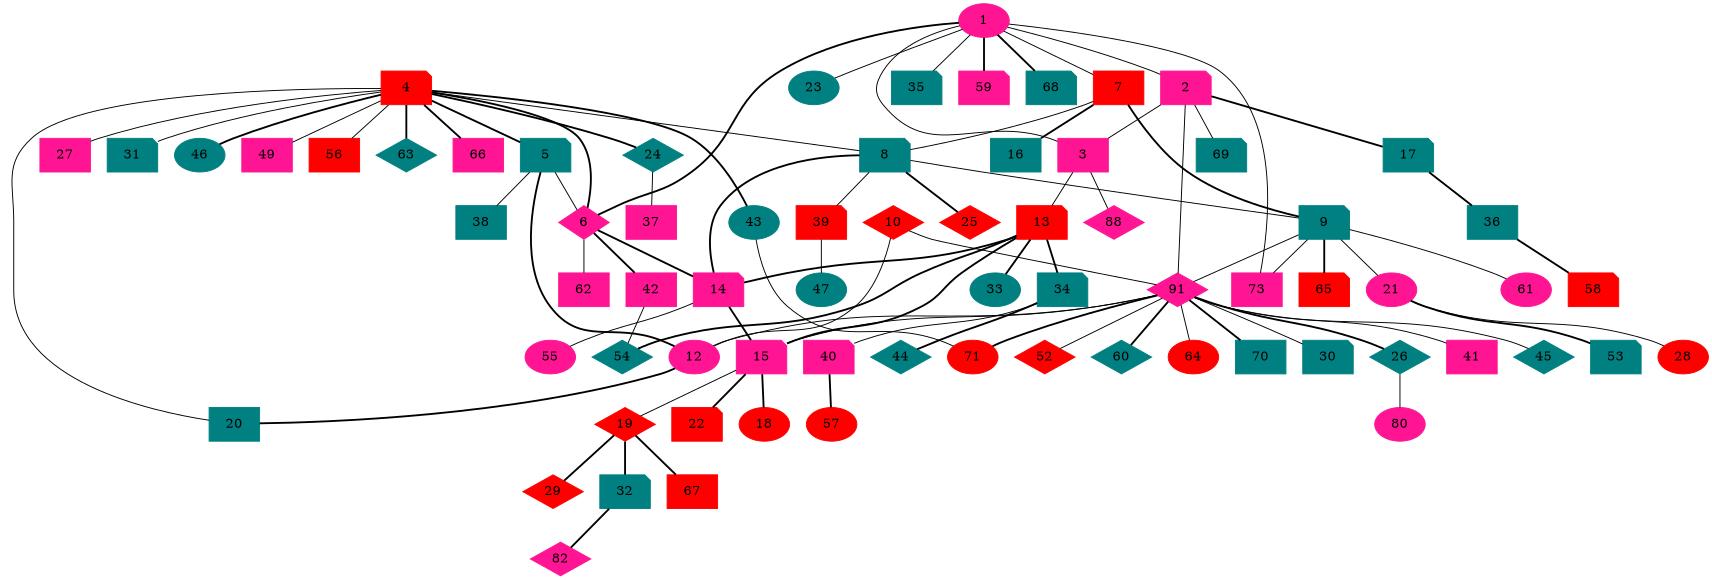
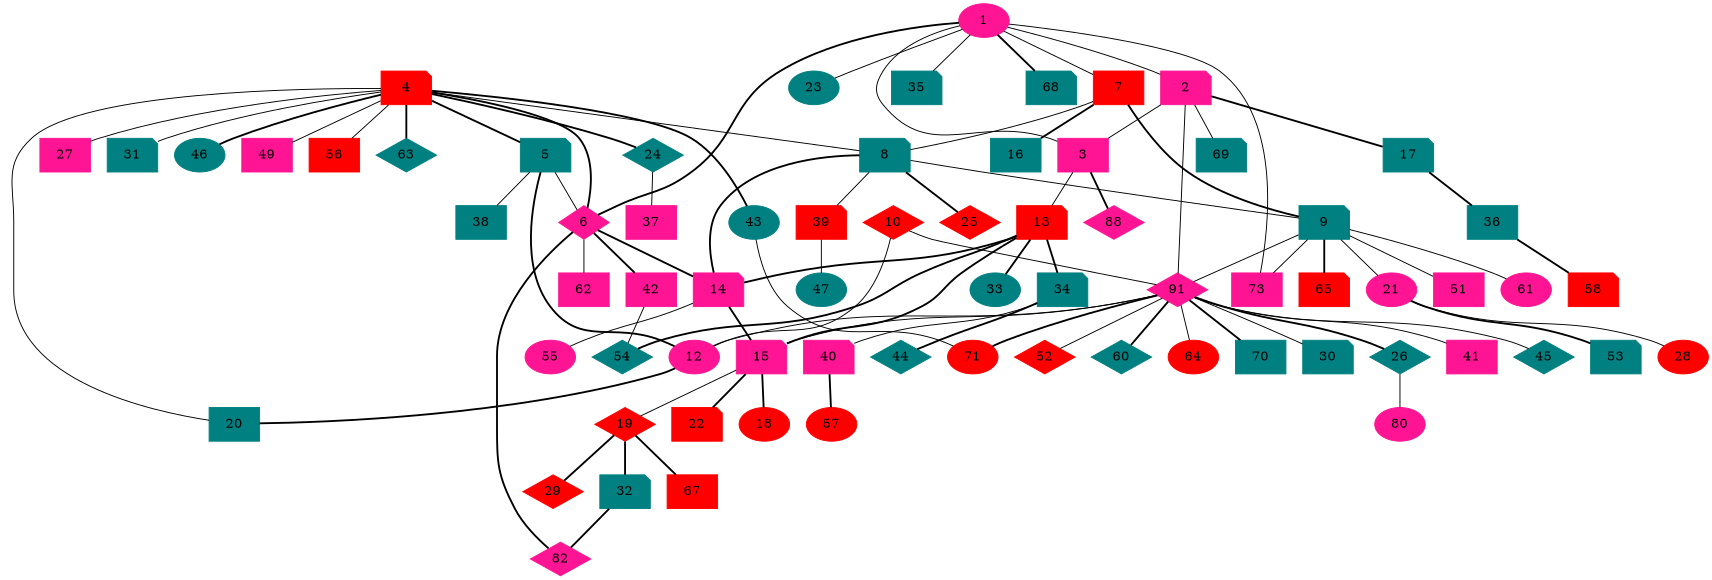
node "59": removed
node "66": removed
edge "3" -- "88": style solid -> bold
node "51": added
edge "6" -- "82": added
